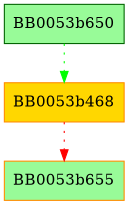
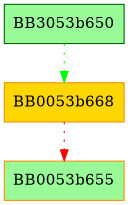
node "BB0053b650": label "BB0053b650" -> "BB3053b650"
node "BB0053b468": label "BB0053b468" -> "BB0053b668"
